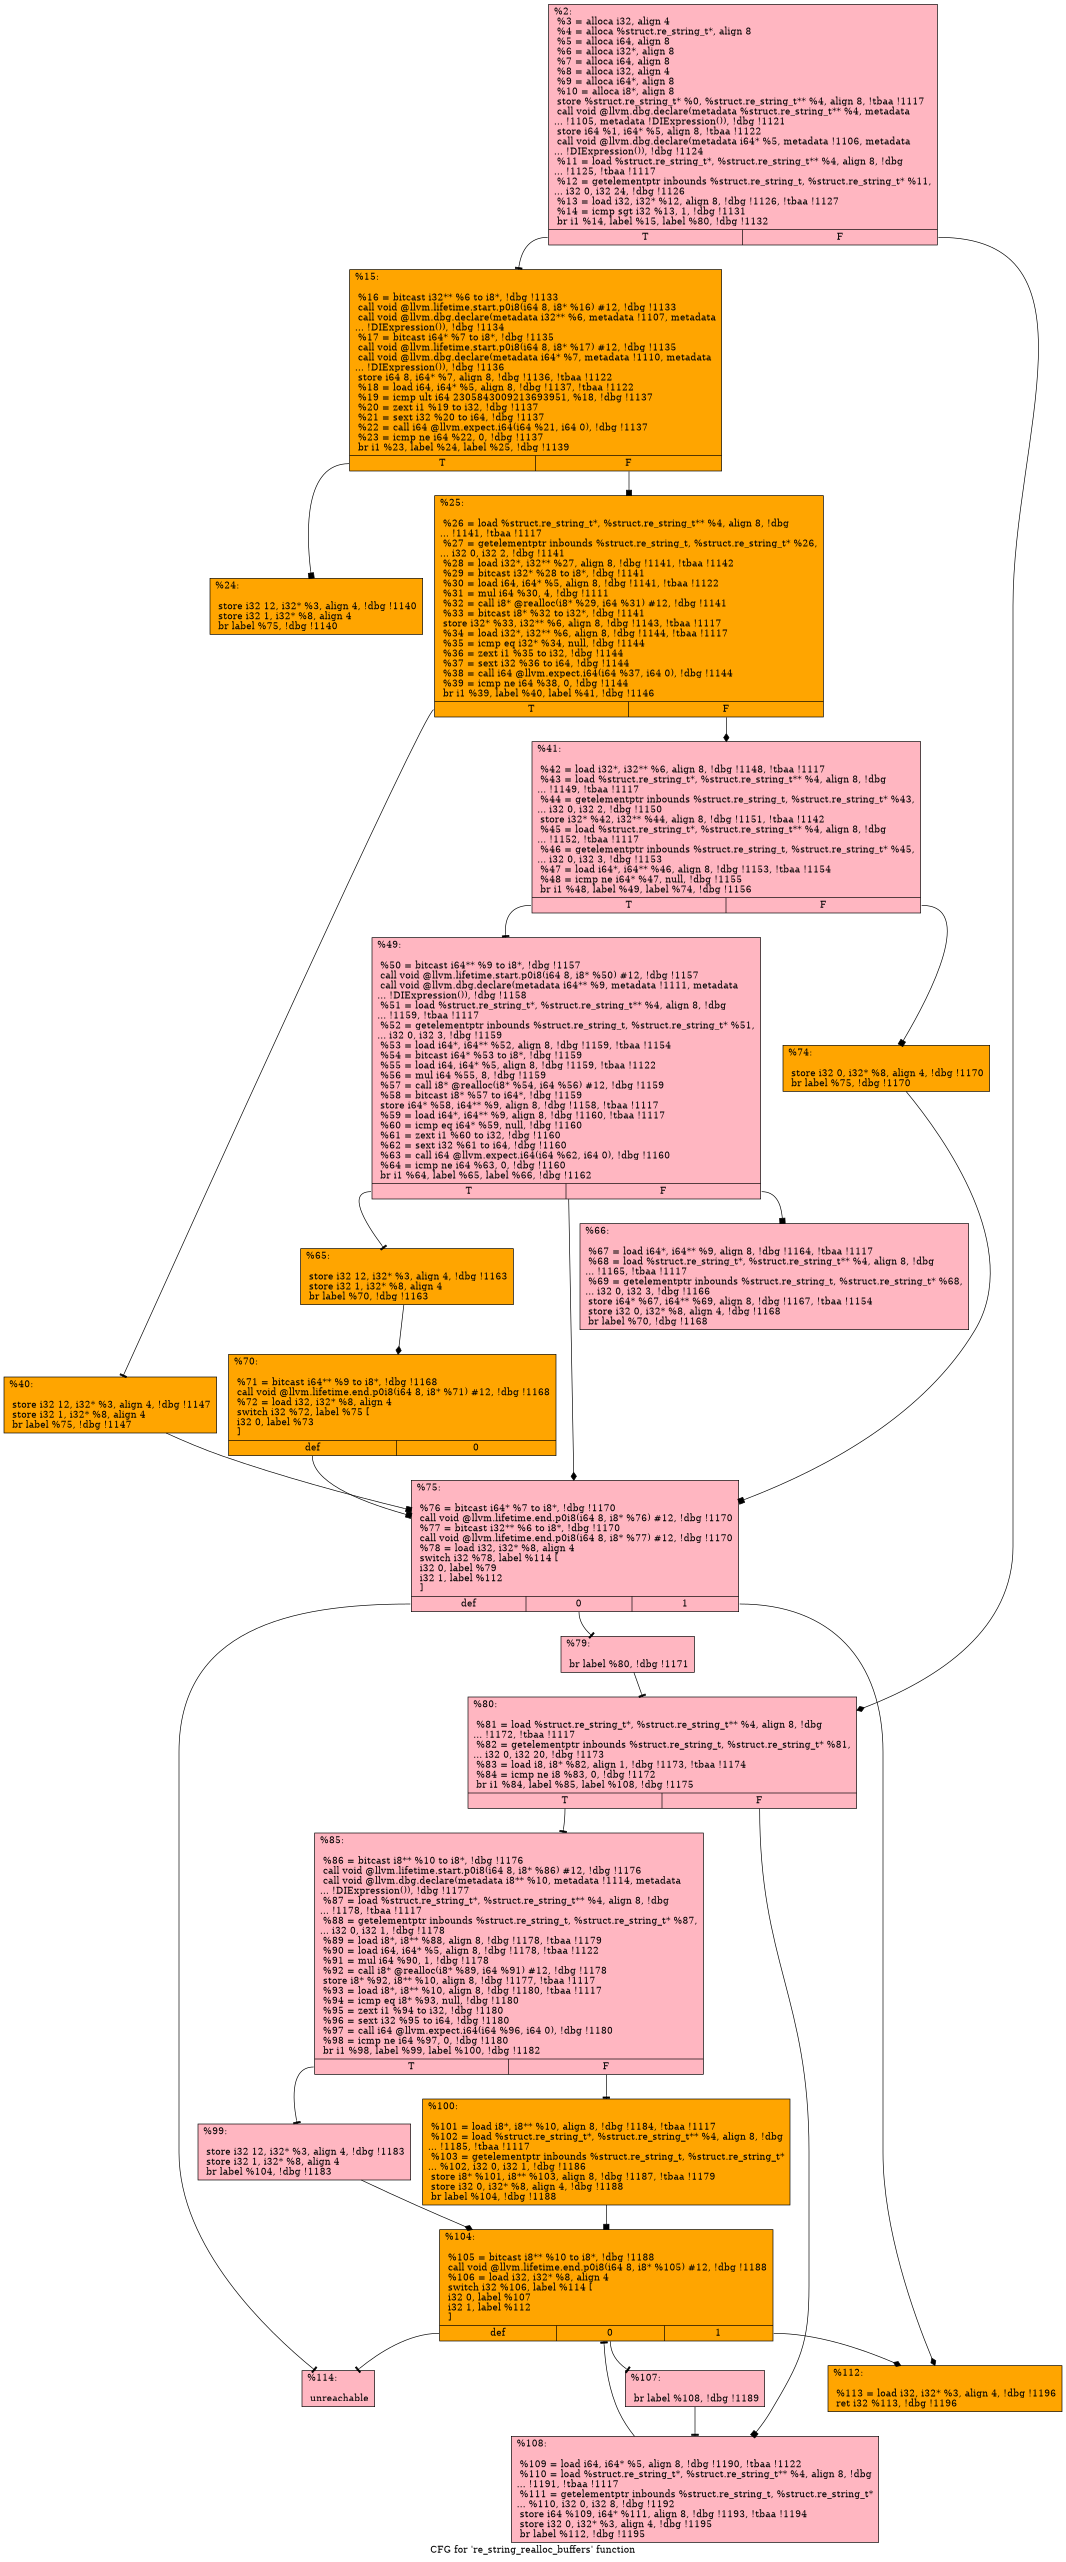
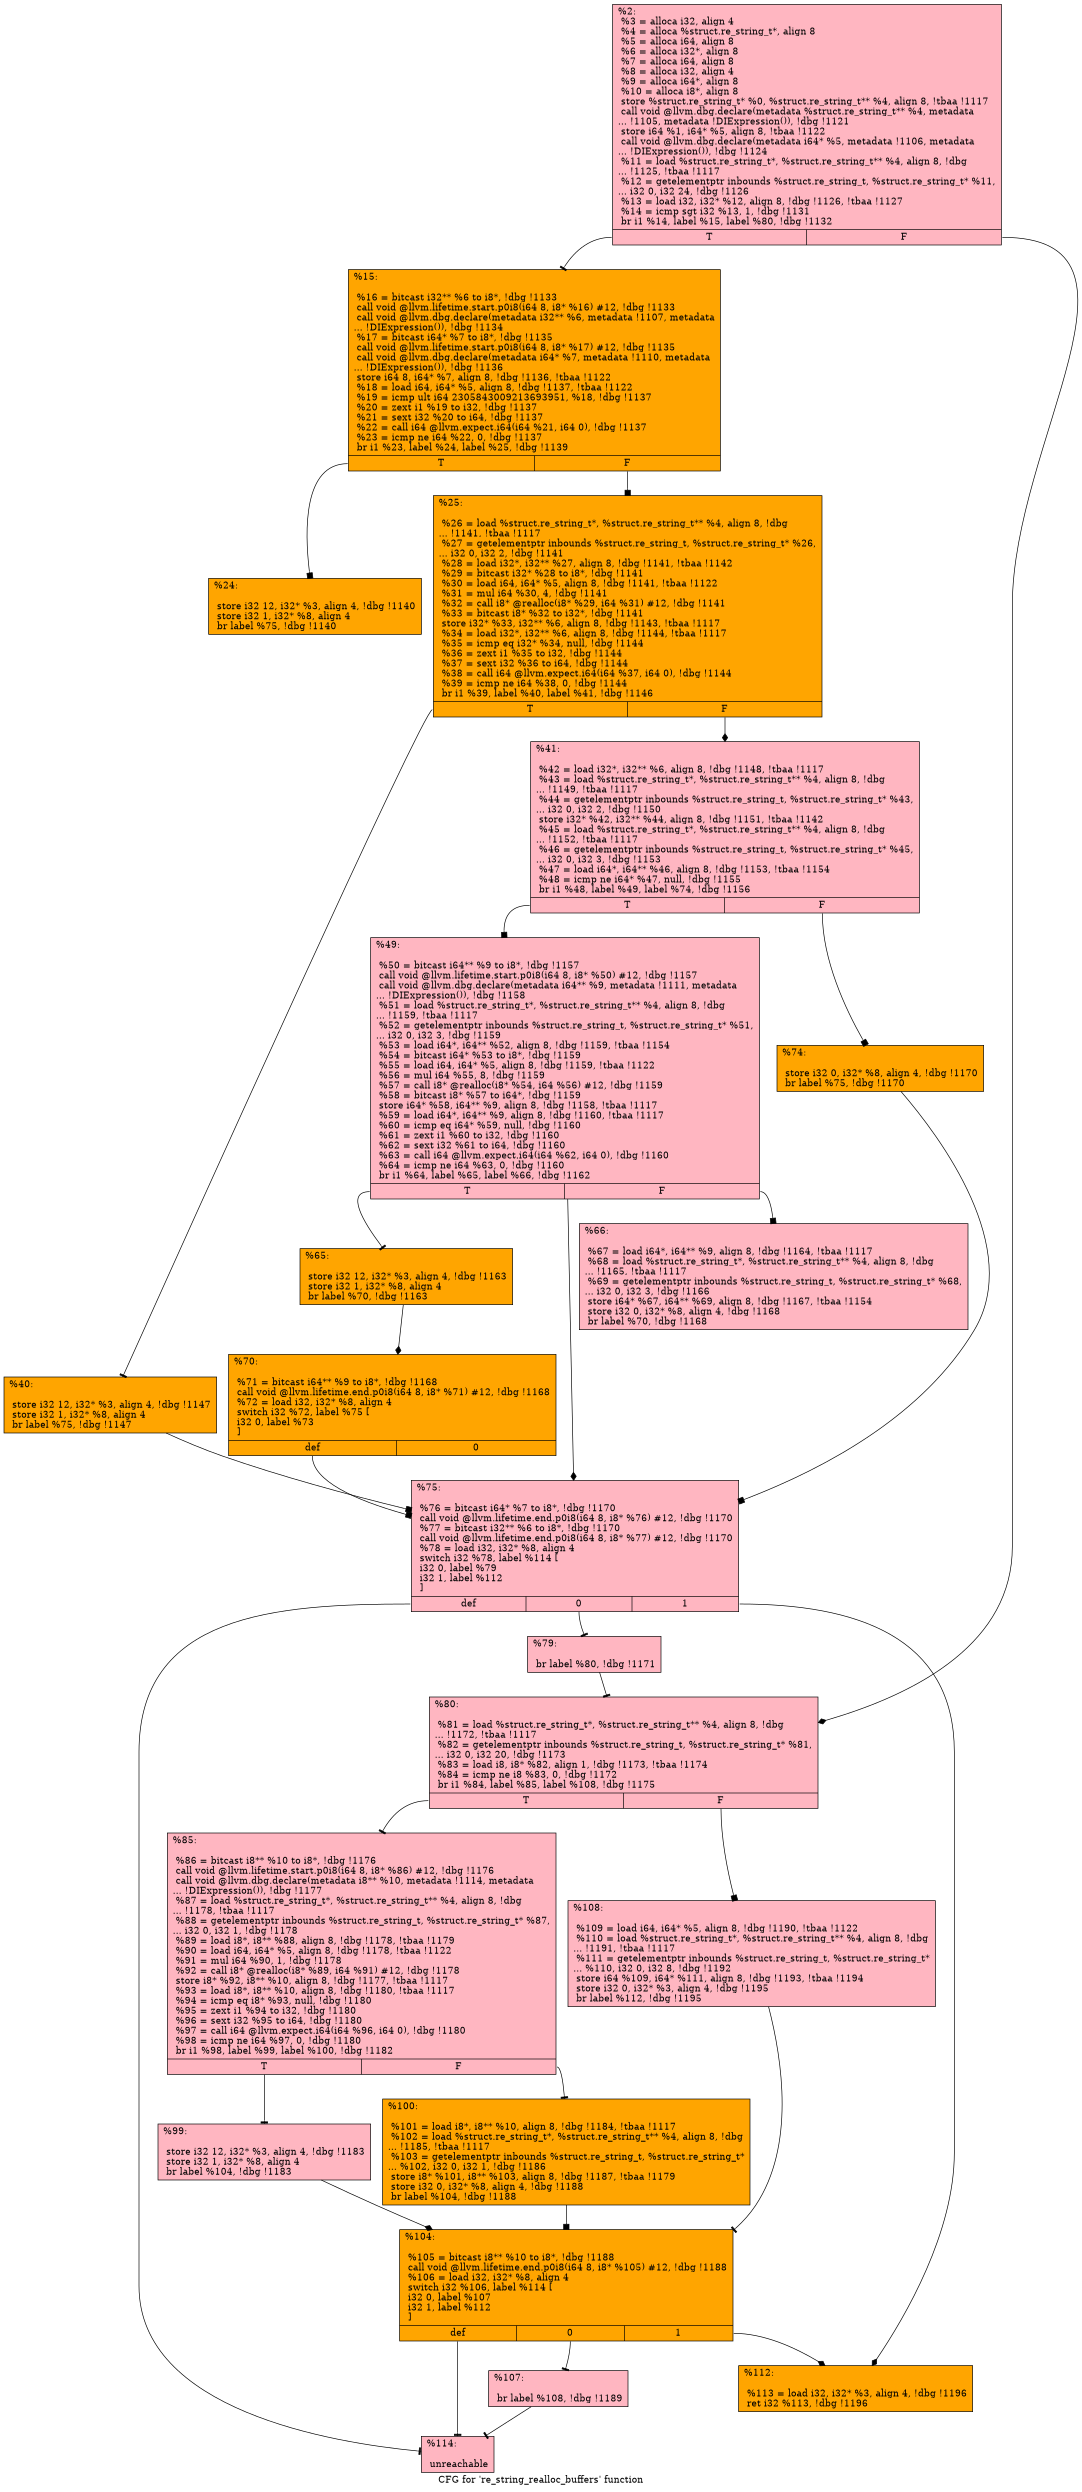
node "%25:": text "%31 = mul i64 %30, 4, !dbg !1111" -> "%31 = mul i64 %30, 4, !dbg !1141"
edge "%41:" -> "%49:": arrowhead tee -> box
edge "%107:" -> "%108:": now "%107:" -> "%114:"
